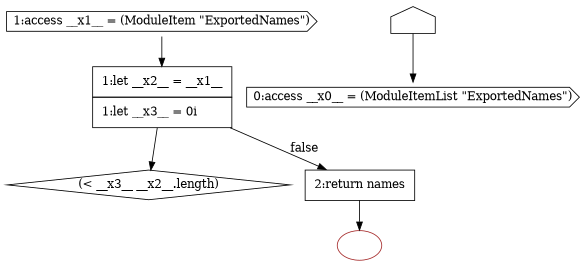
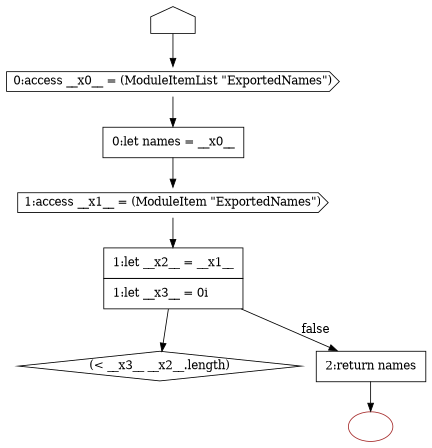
node "0:let names = __x0__": added
